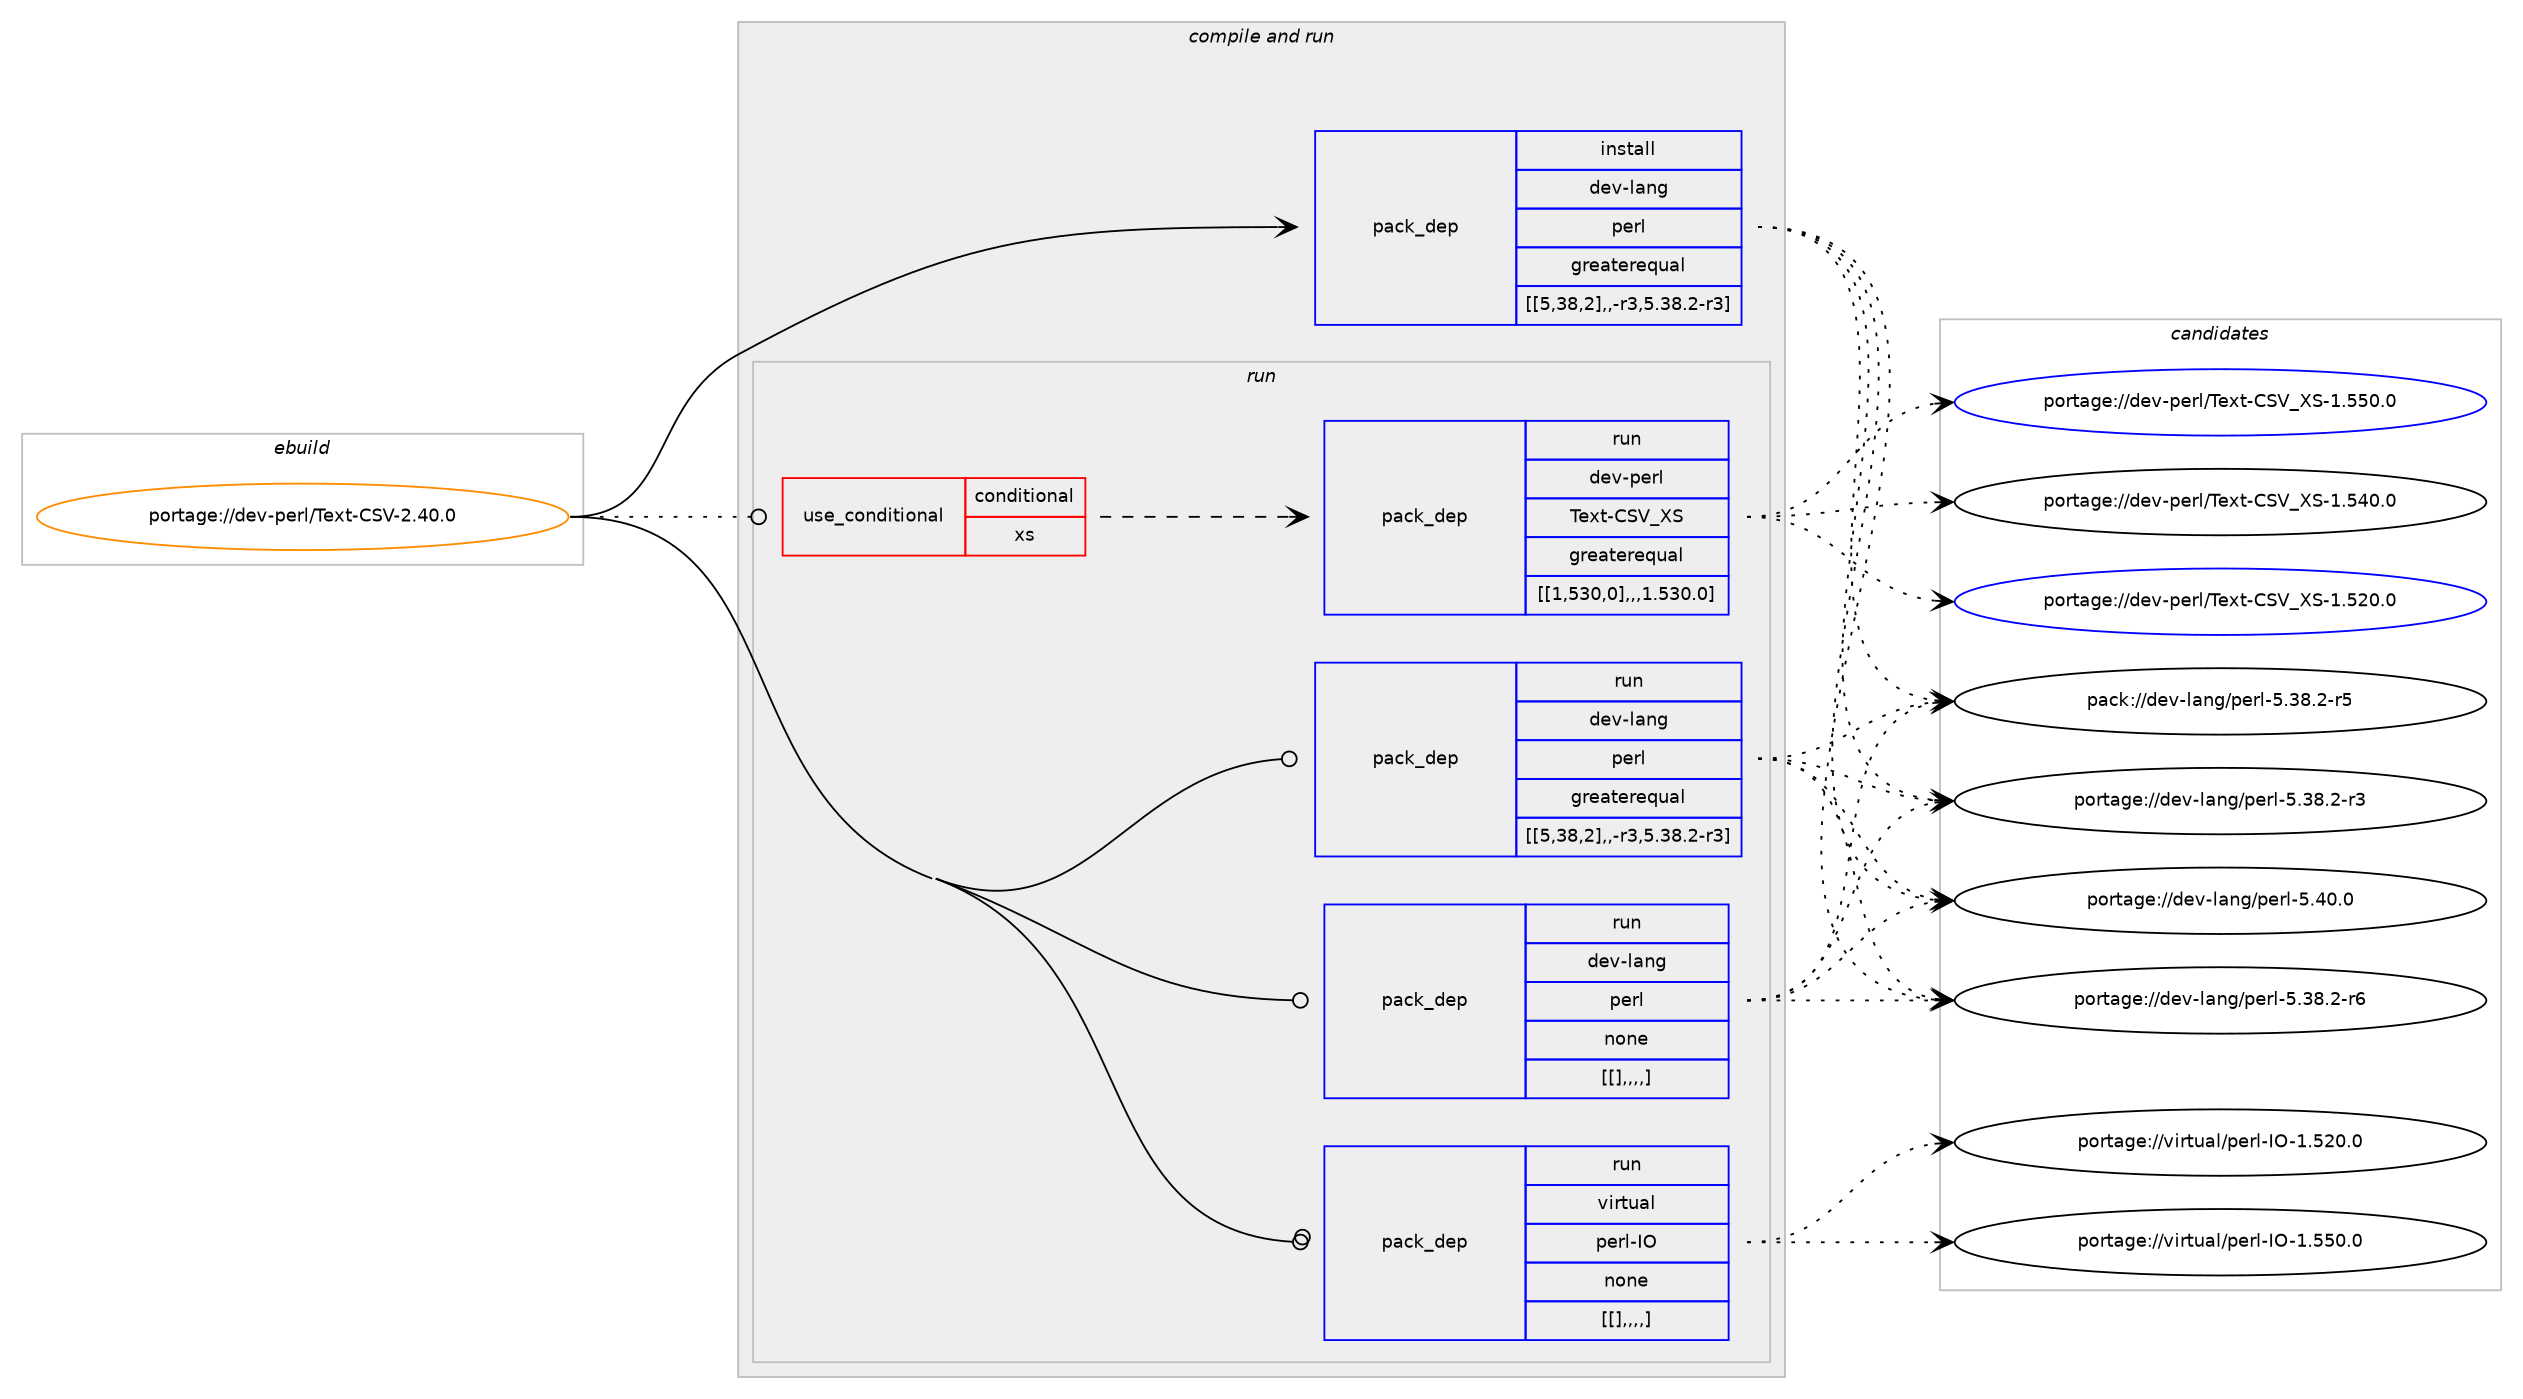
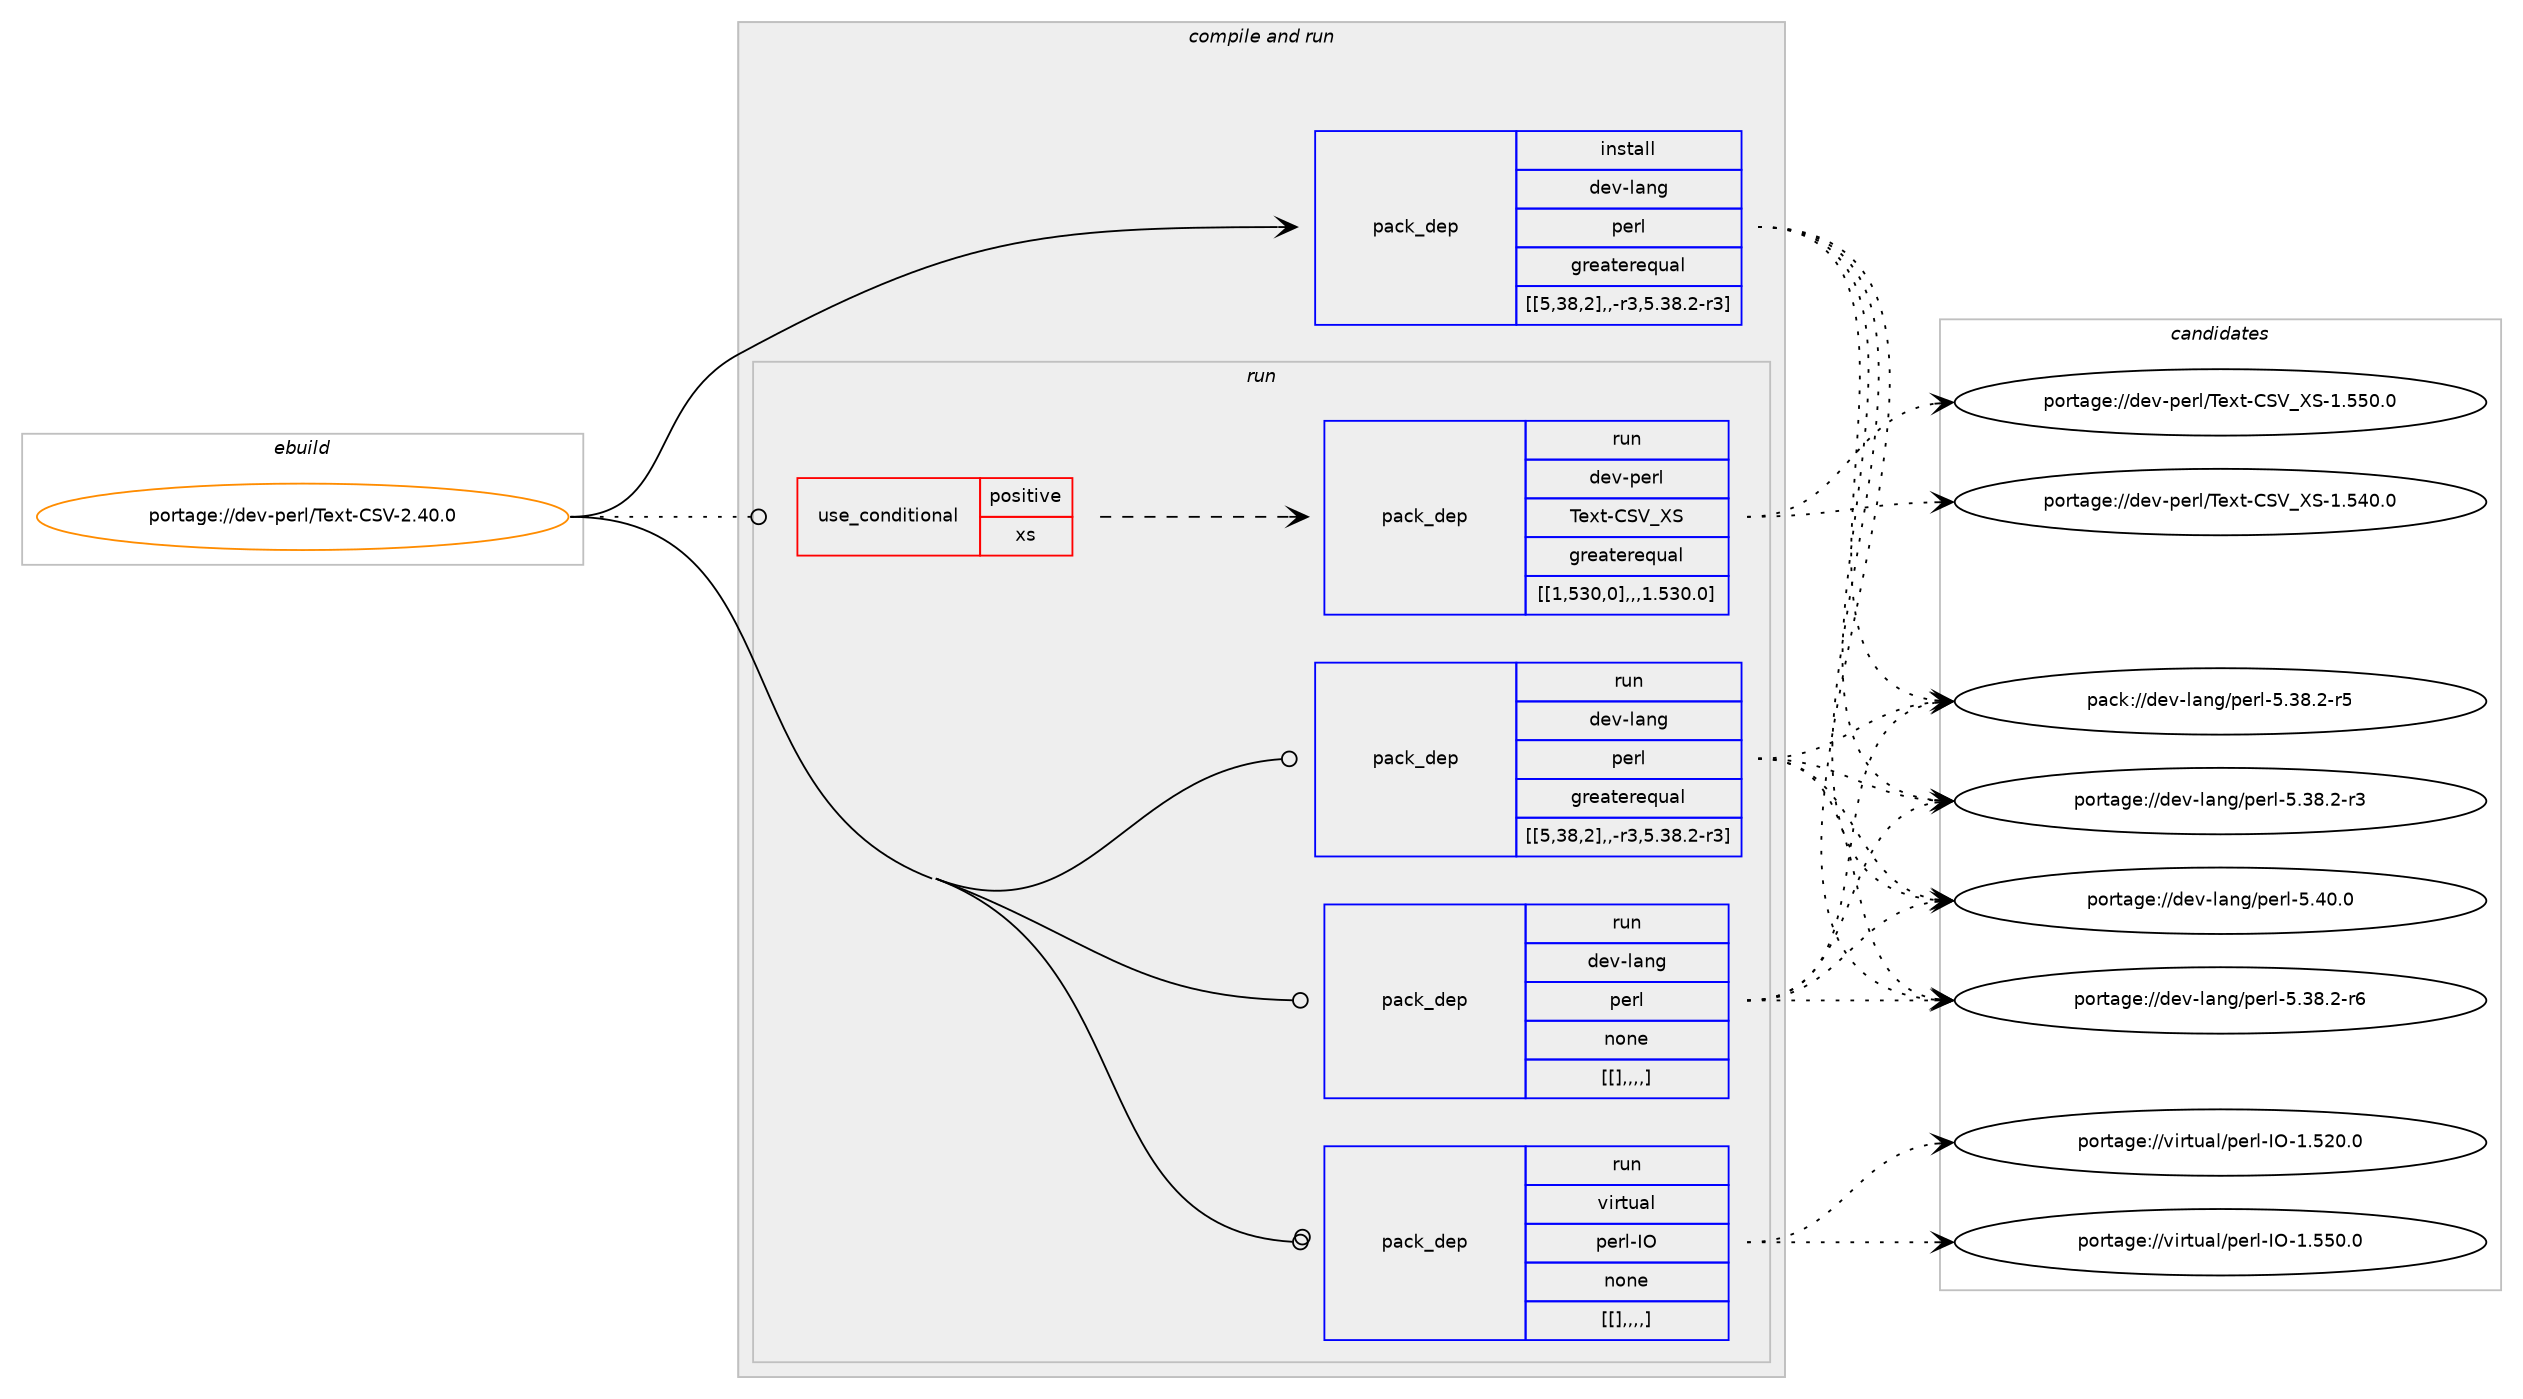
node "portage://dev-perl/Text-CSV_XS-1.550.0": color blue -> black
node "use_conditional": text "conditional" -> "positive"
node "portage://dev-perl/Text-CSV_XS-1.520.0": removed
